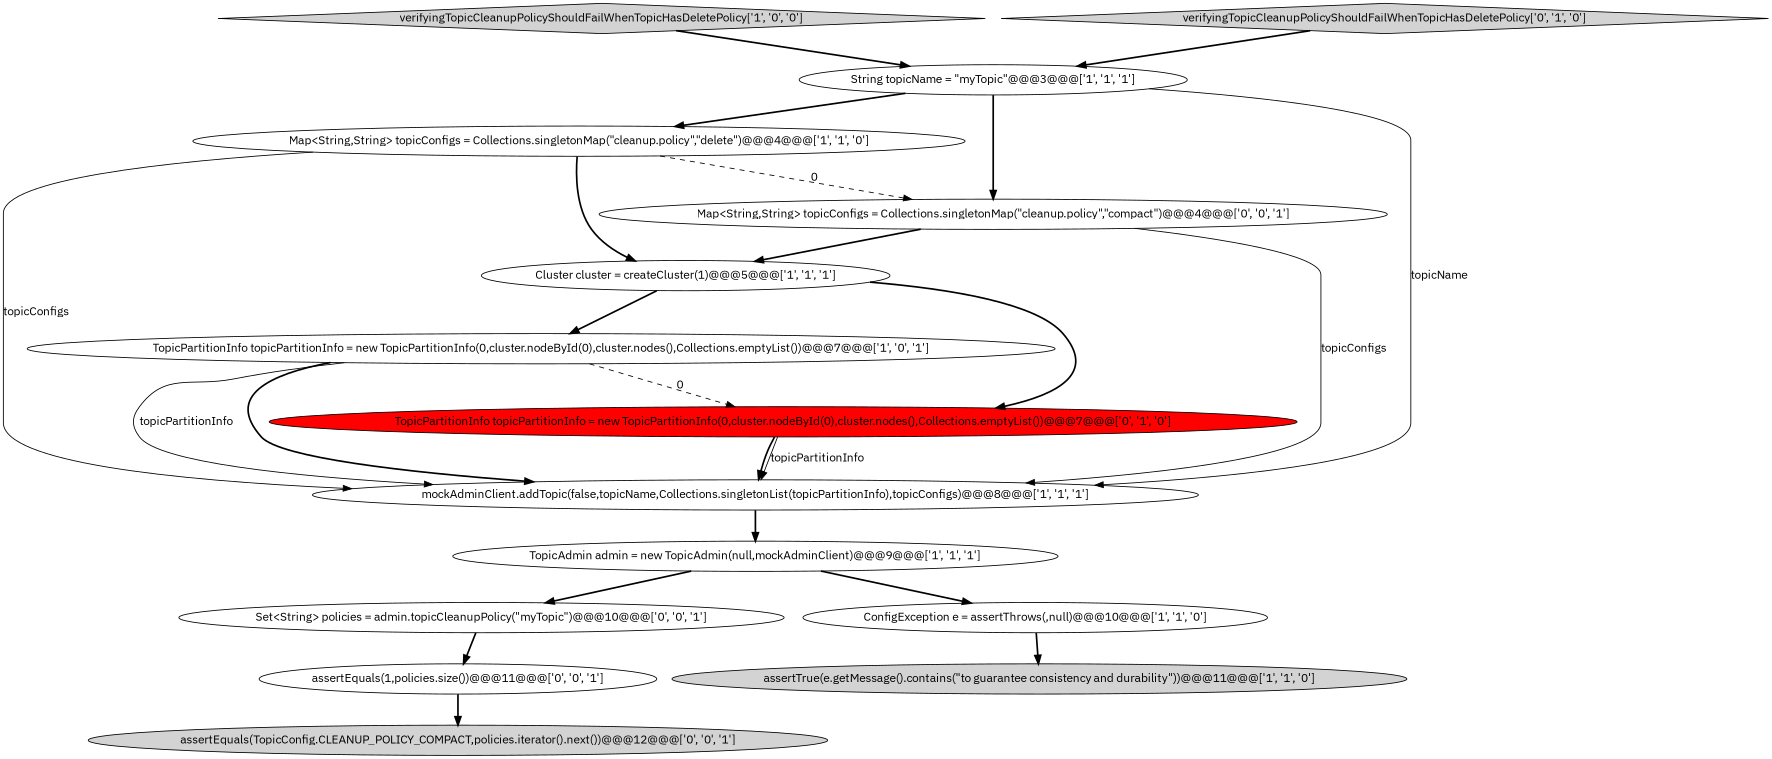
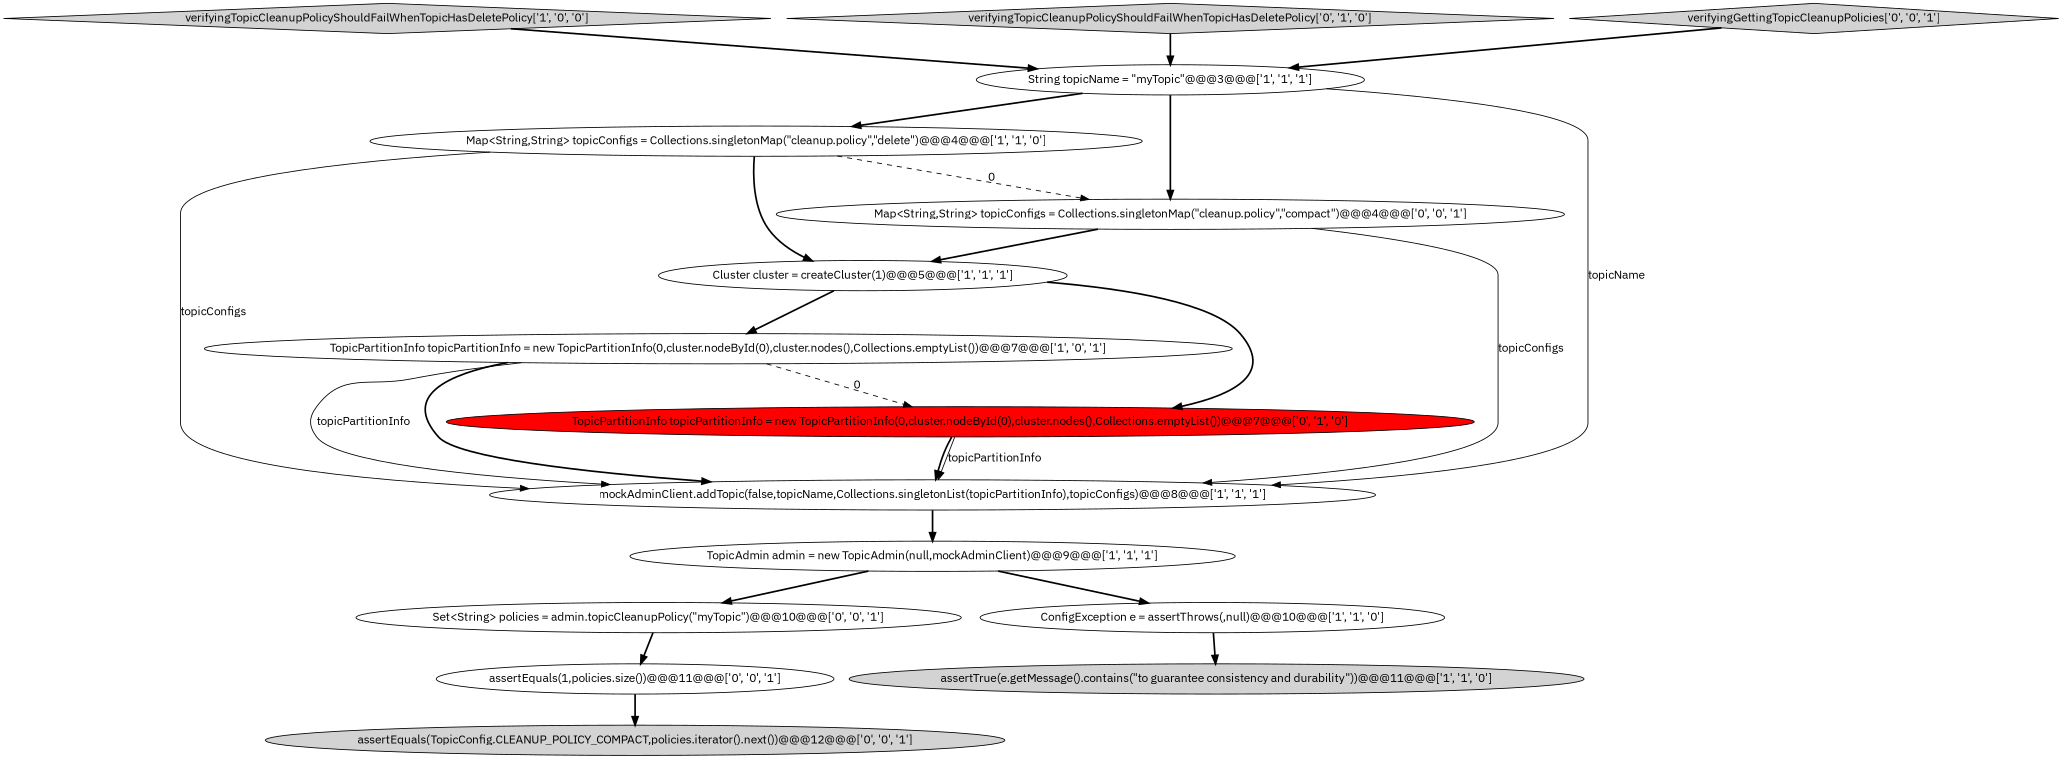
node "verifyingGettingTopicCleanupPolicies['0', '0', '1']": added
